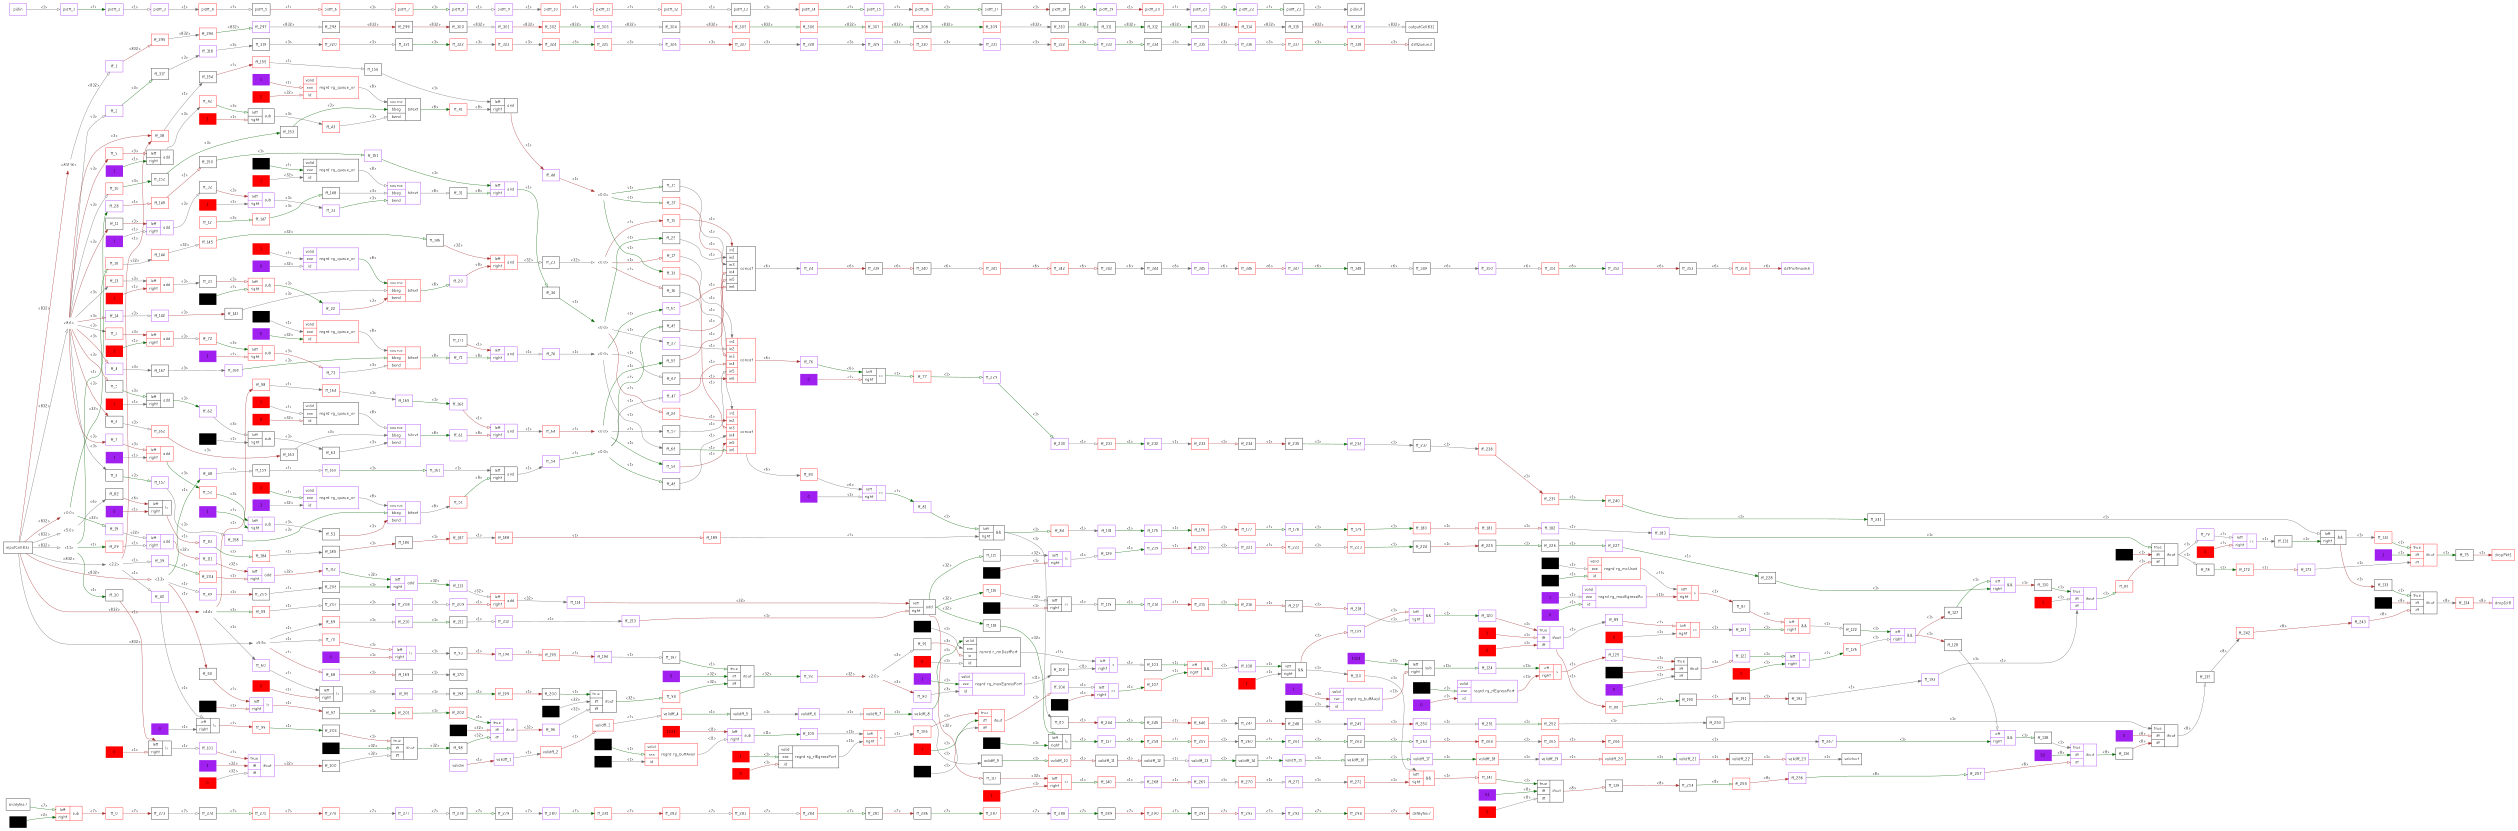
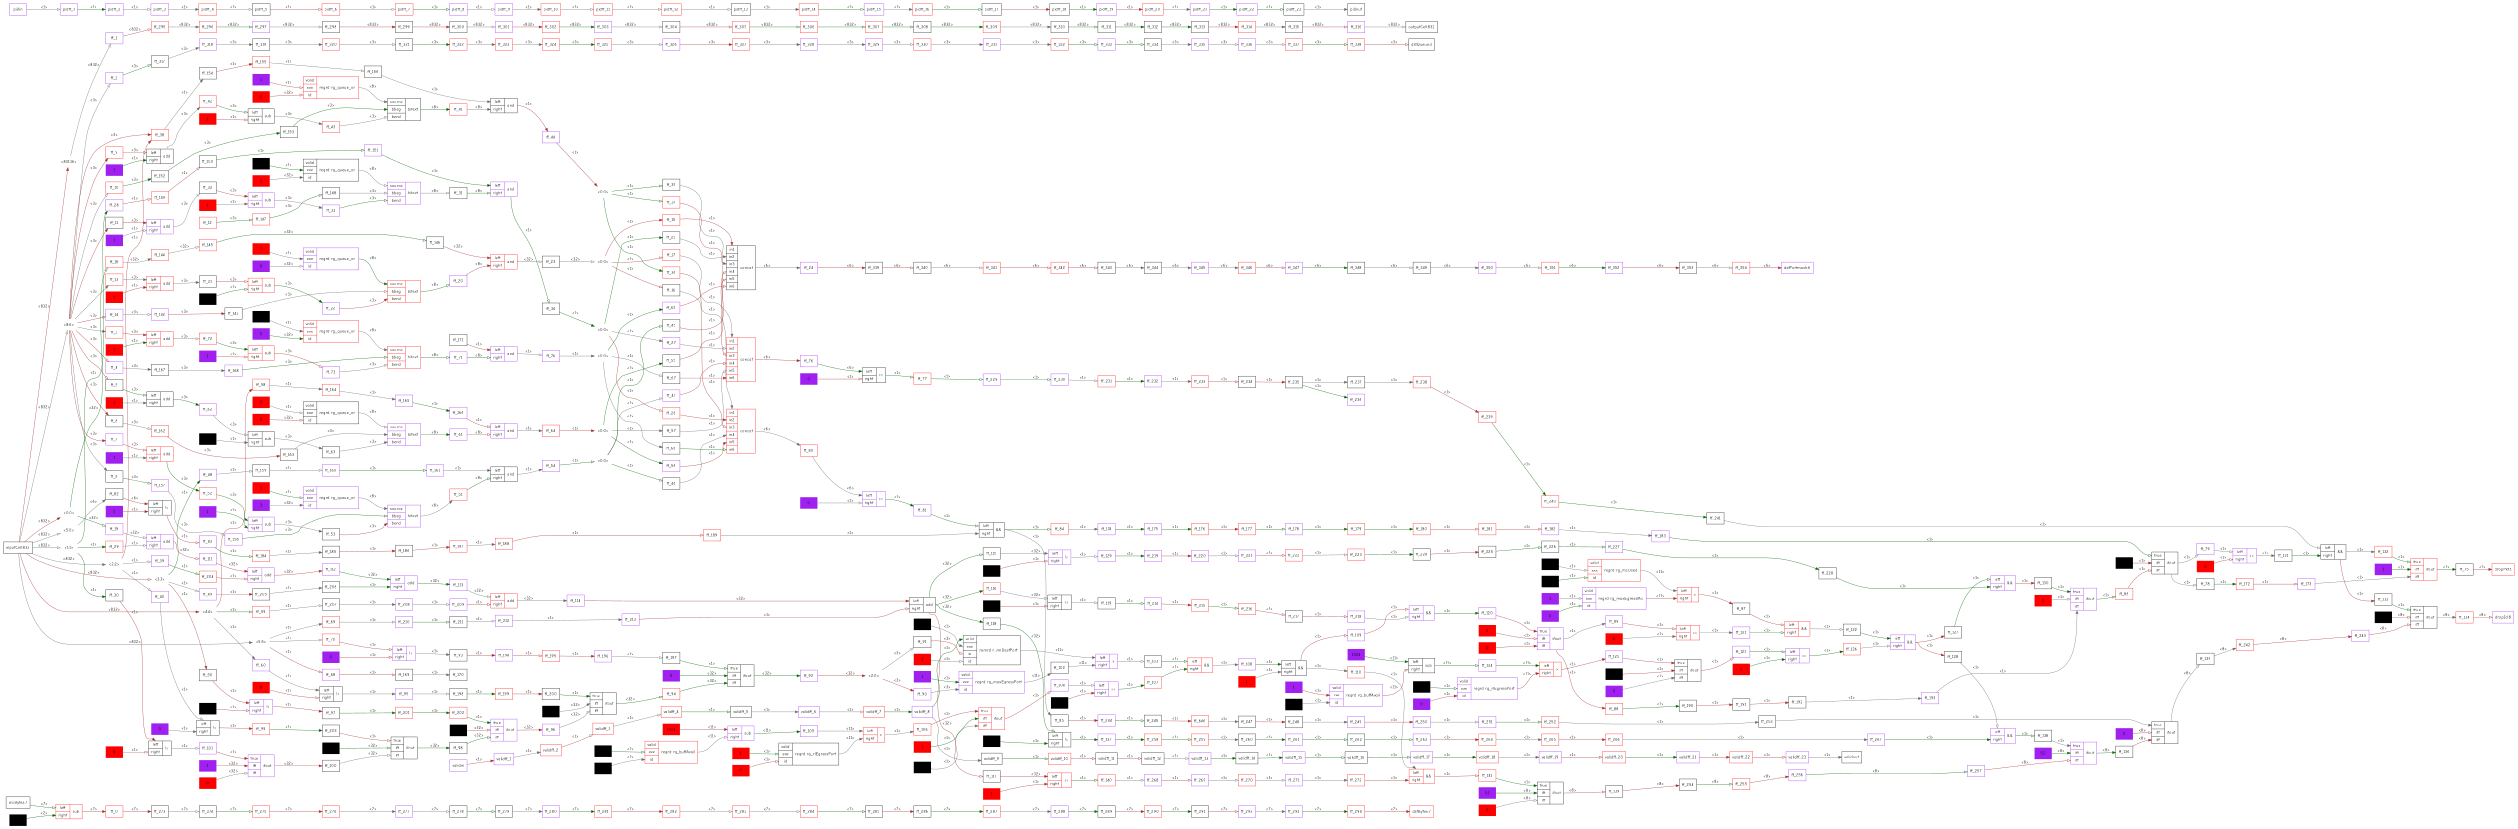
edge "ff_236" -> "ff_237": now "ff_235" -> "ff_237"
node "validff_22": color black -> red
